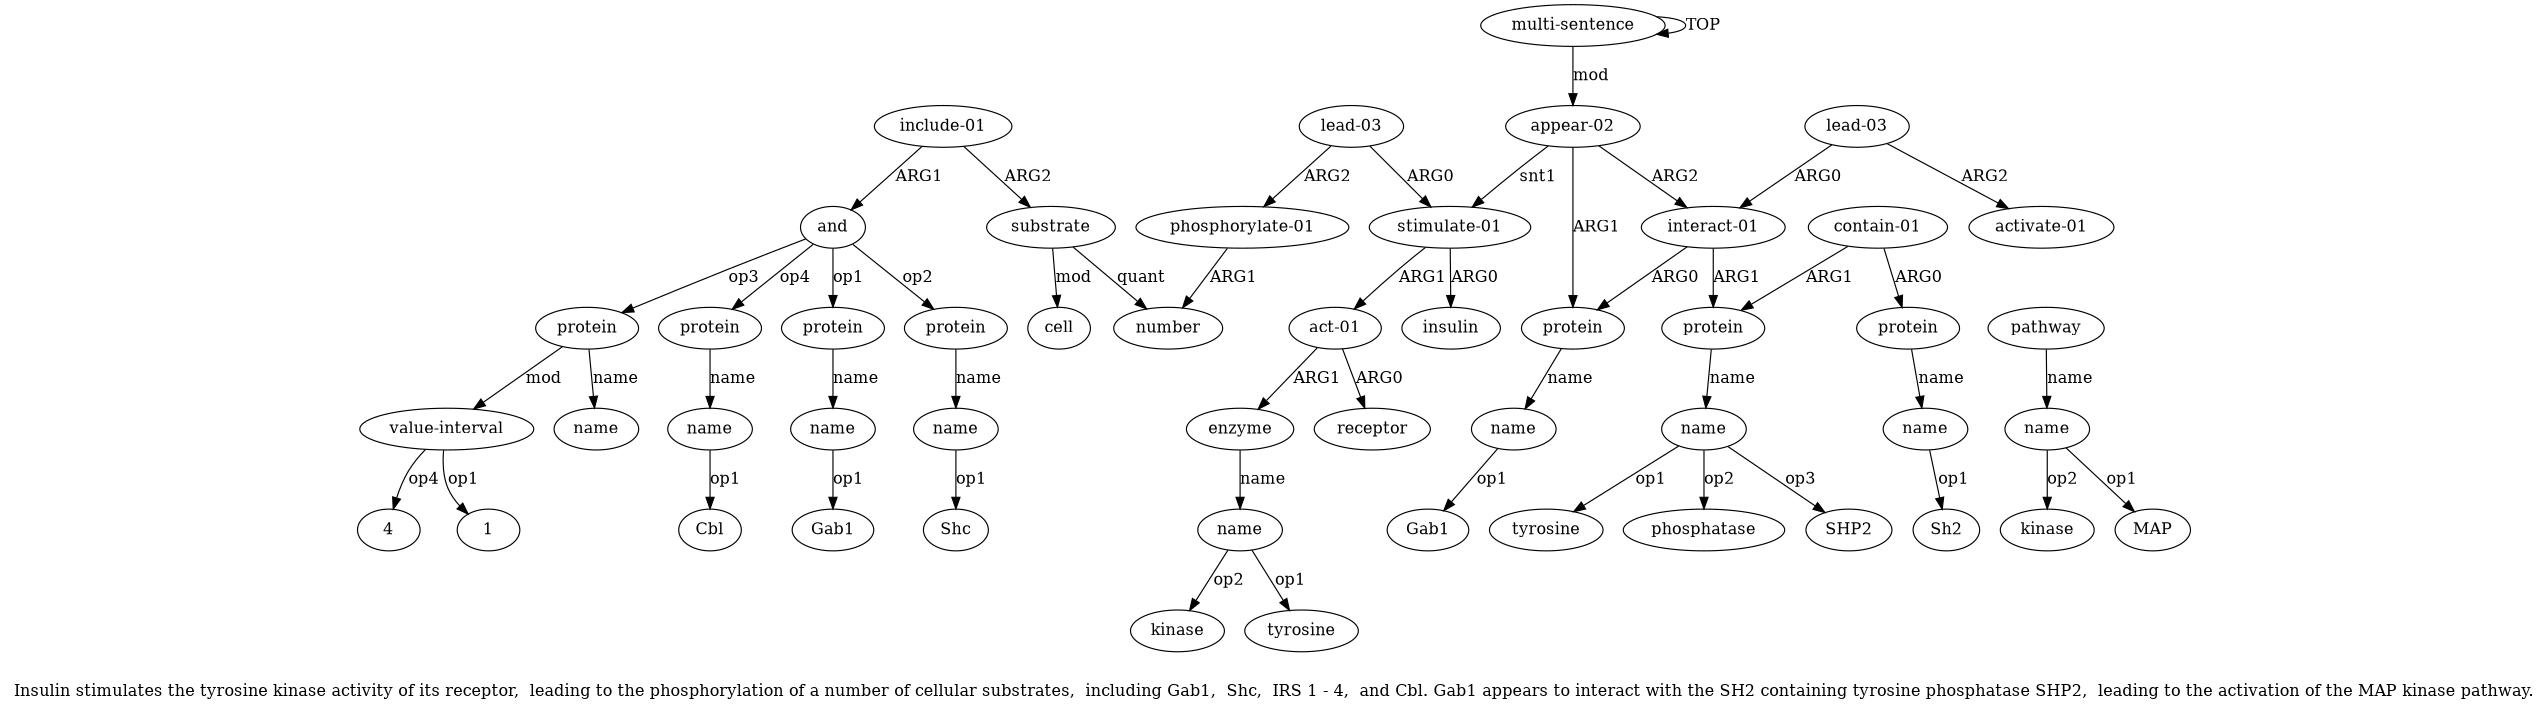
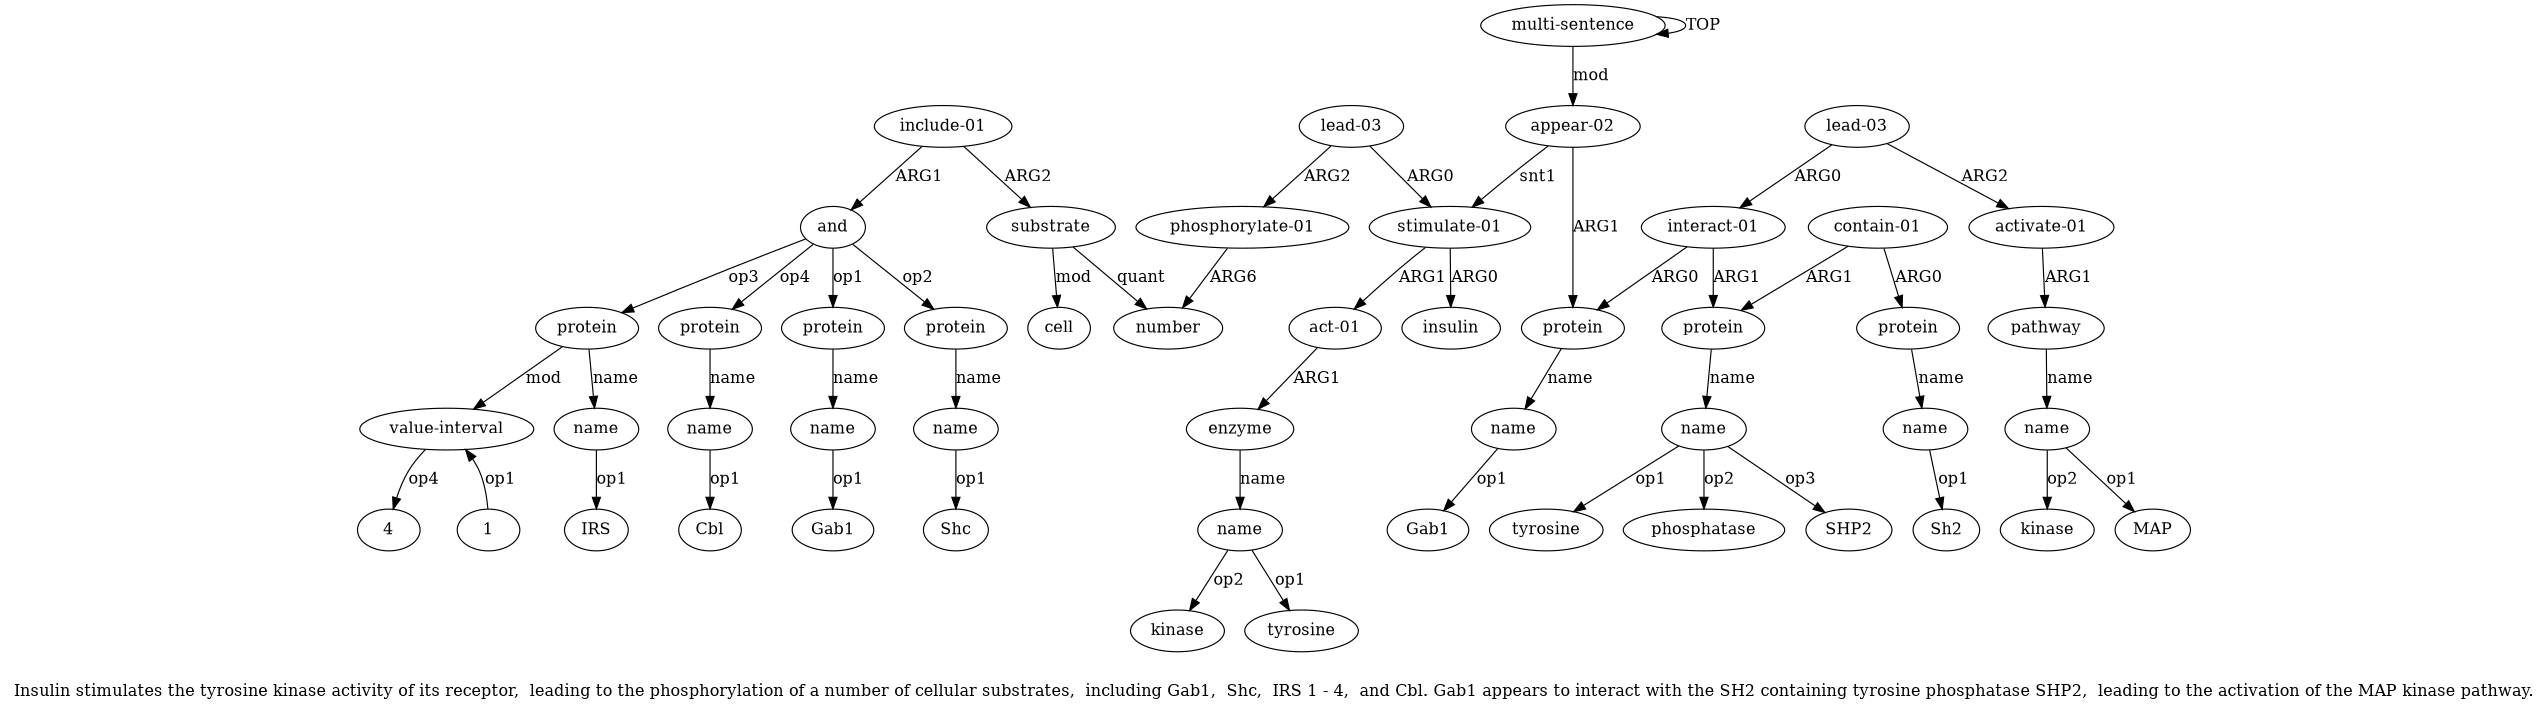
edge "appear-02" -> "interact-01": removed, label "ARG2"
edge "activate-01" -> "pathway": added, label "ARG1"
edge "phosphorylate-01" -> "number": label "ARG1" -> "ARG6"
node "receptor": removed
edge "value-interval" -> "1": reversed
node "IRS": added
